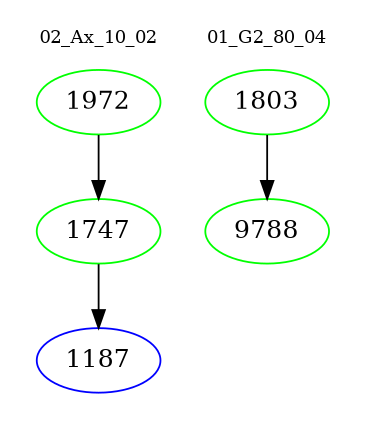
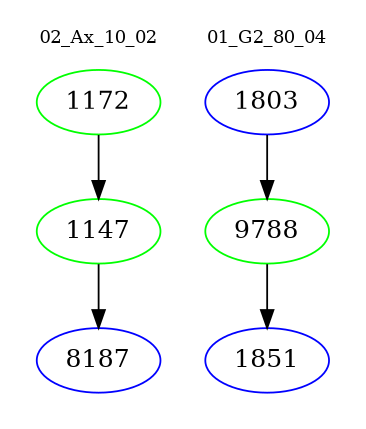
node "1972": label "1972" -> "1172"
node "1803": color green -> blue
node "1747": label "1747" -> "1147"
node "1187": label "1187" -> "8187"
node "1851": added
